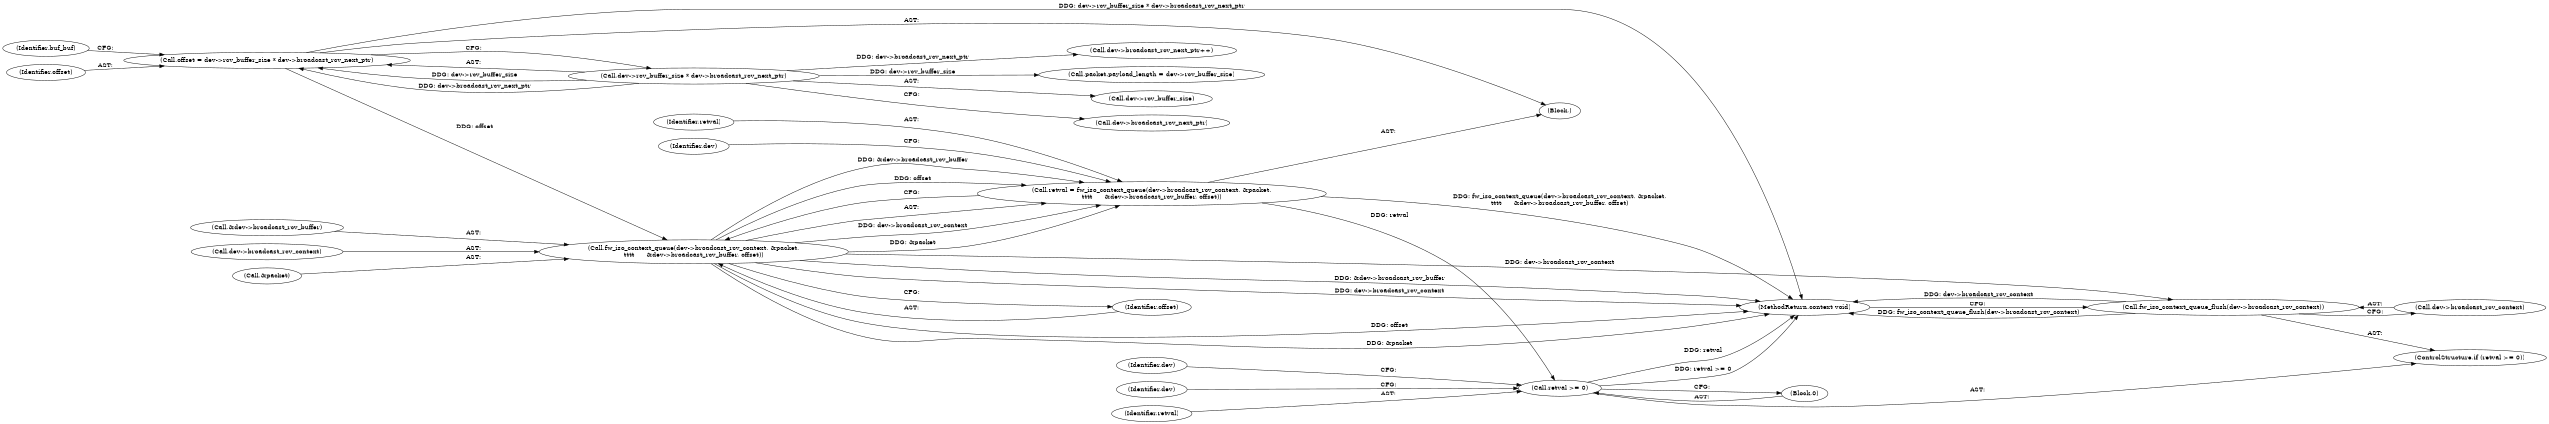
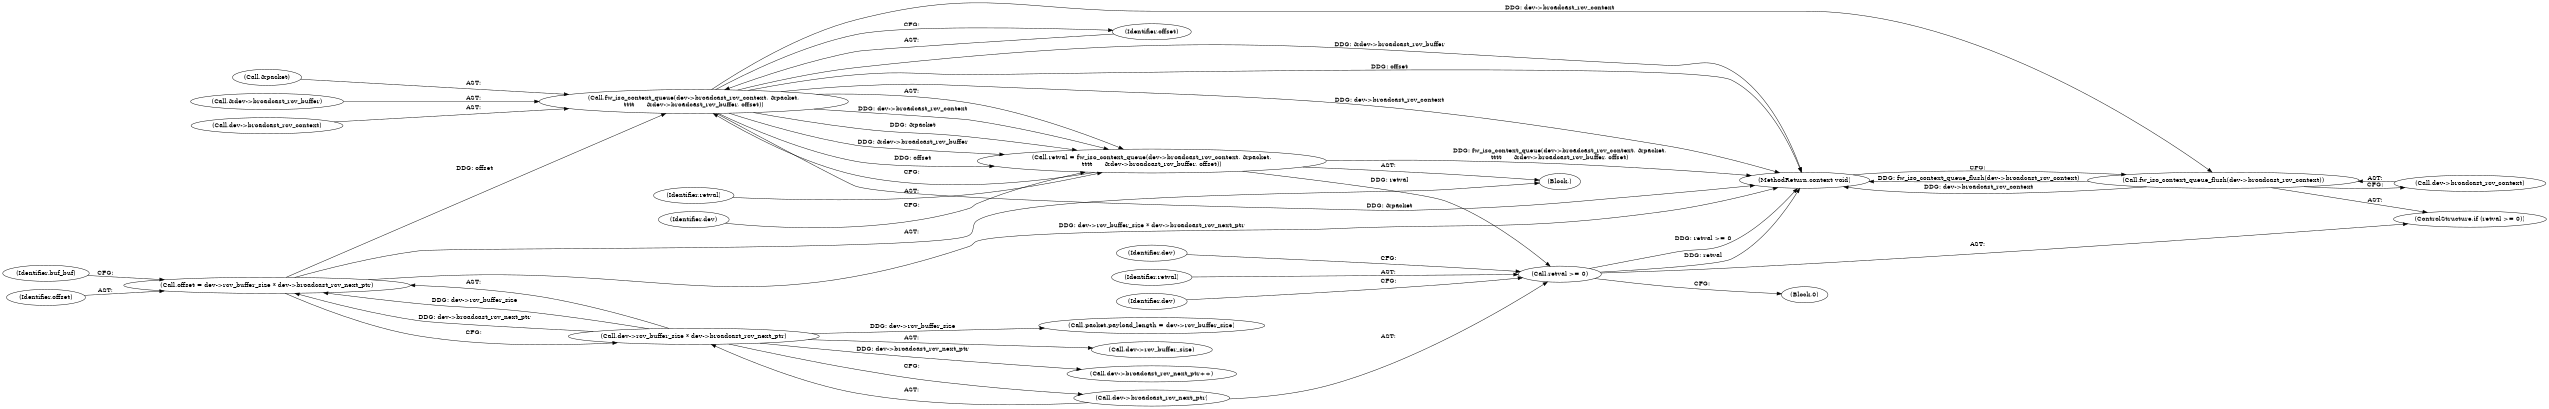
edge "(Call,dev->broadcast_rcv_next_ptr)" -> "(Call,dev->rcv_buffer_size * dev->broadcast_rcv_next_ptr)": added, label "AST:"
edge "(Block,0)" -> "(Call,retval >= 0)": now "(Call,dev->broadcast_rcv_next_ptr)" -> "(Call,retval >= 0)"
